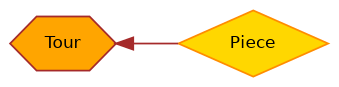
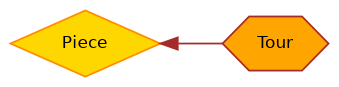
edge "Piece" -> "Tour": reversed
